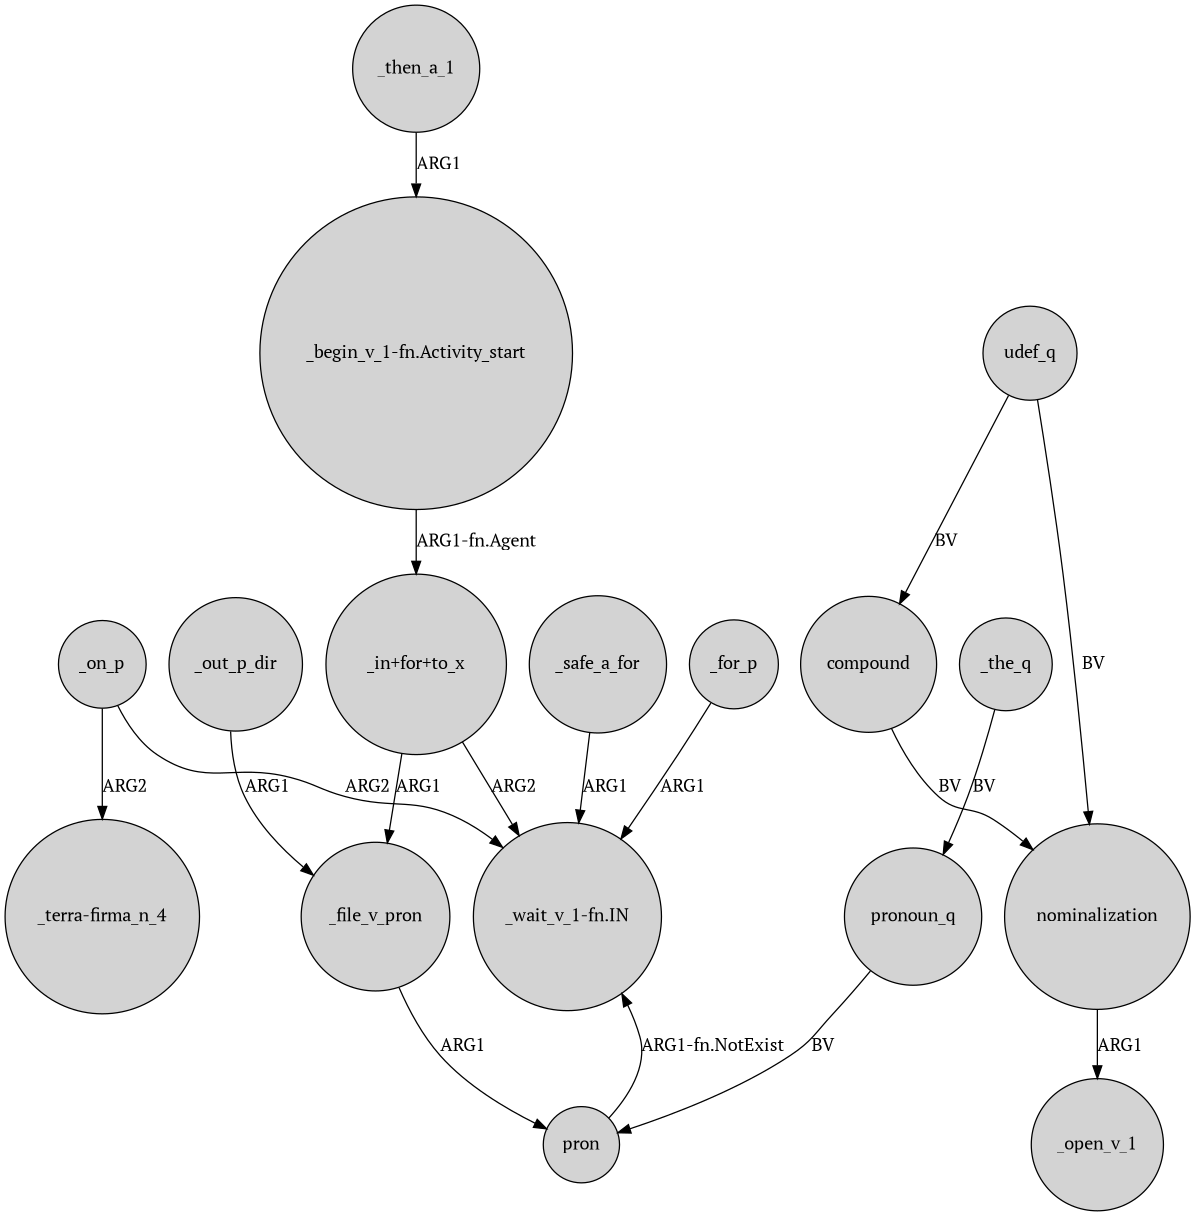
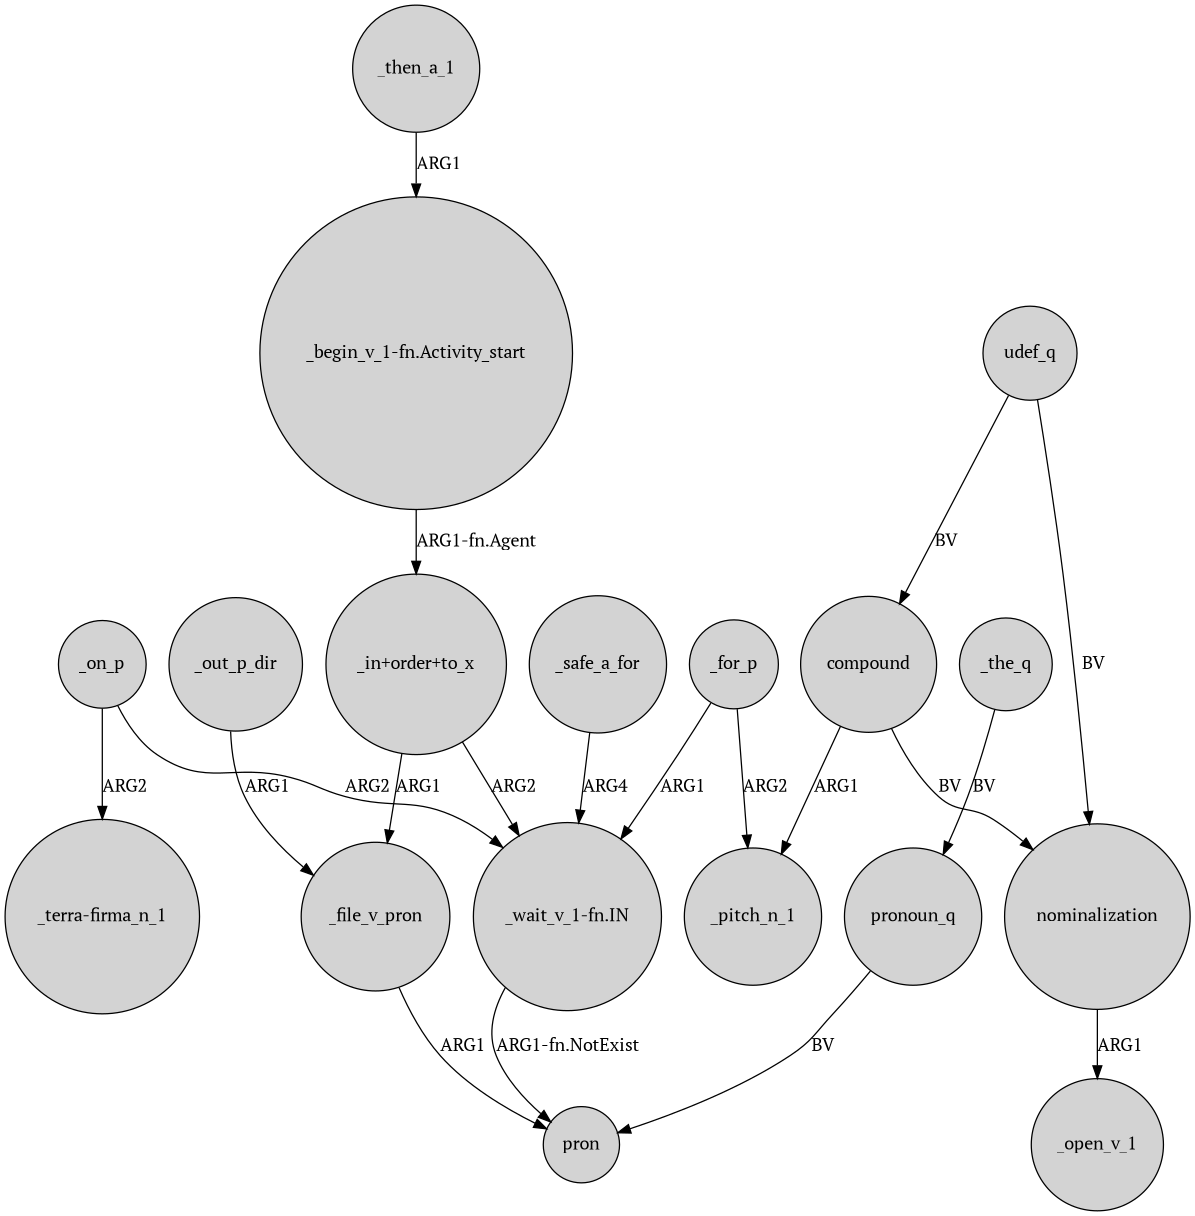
node "_in+for+to_x": label "_in+for+to_x" -> "_in+order+to_x"
edge "_safe_a_for" -> "_wait_v_1-fn.IN": label "ARG1" -> "ARG4"
node "_terra-firma_n_4": label "_terra-firma_n_4" -> "_terra-firma_n_1"
node "_pitch_n_1": added
edge "pron" -> "_wait_v_1-fn.IN": reversed
